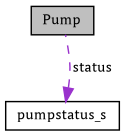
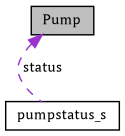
edge "Pump" -> "pumpstatus_s": reversed
